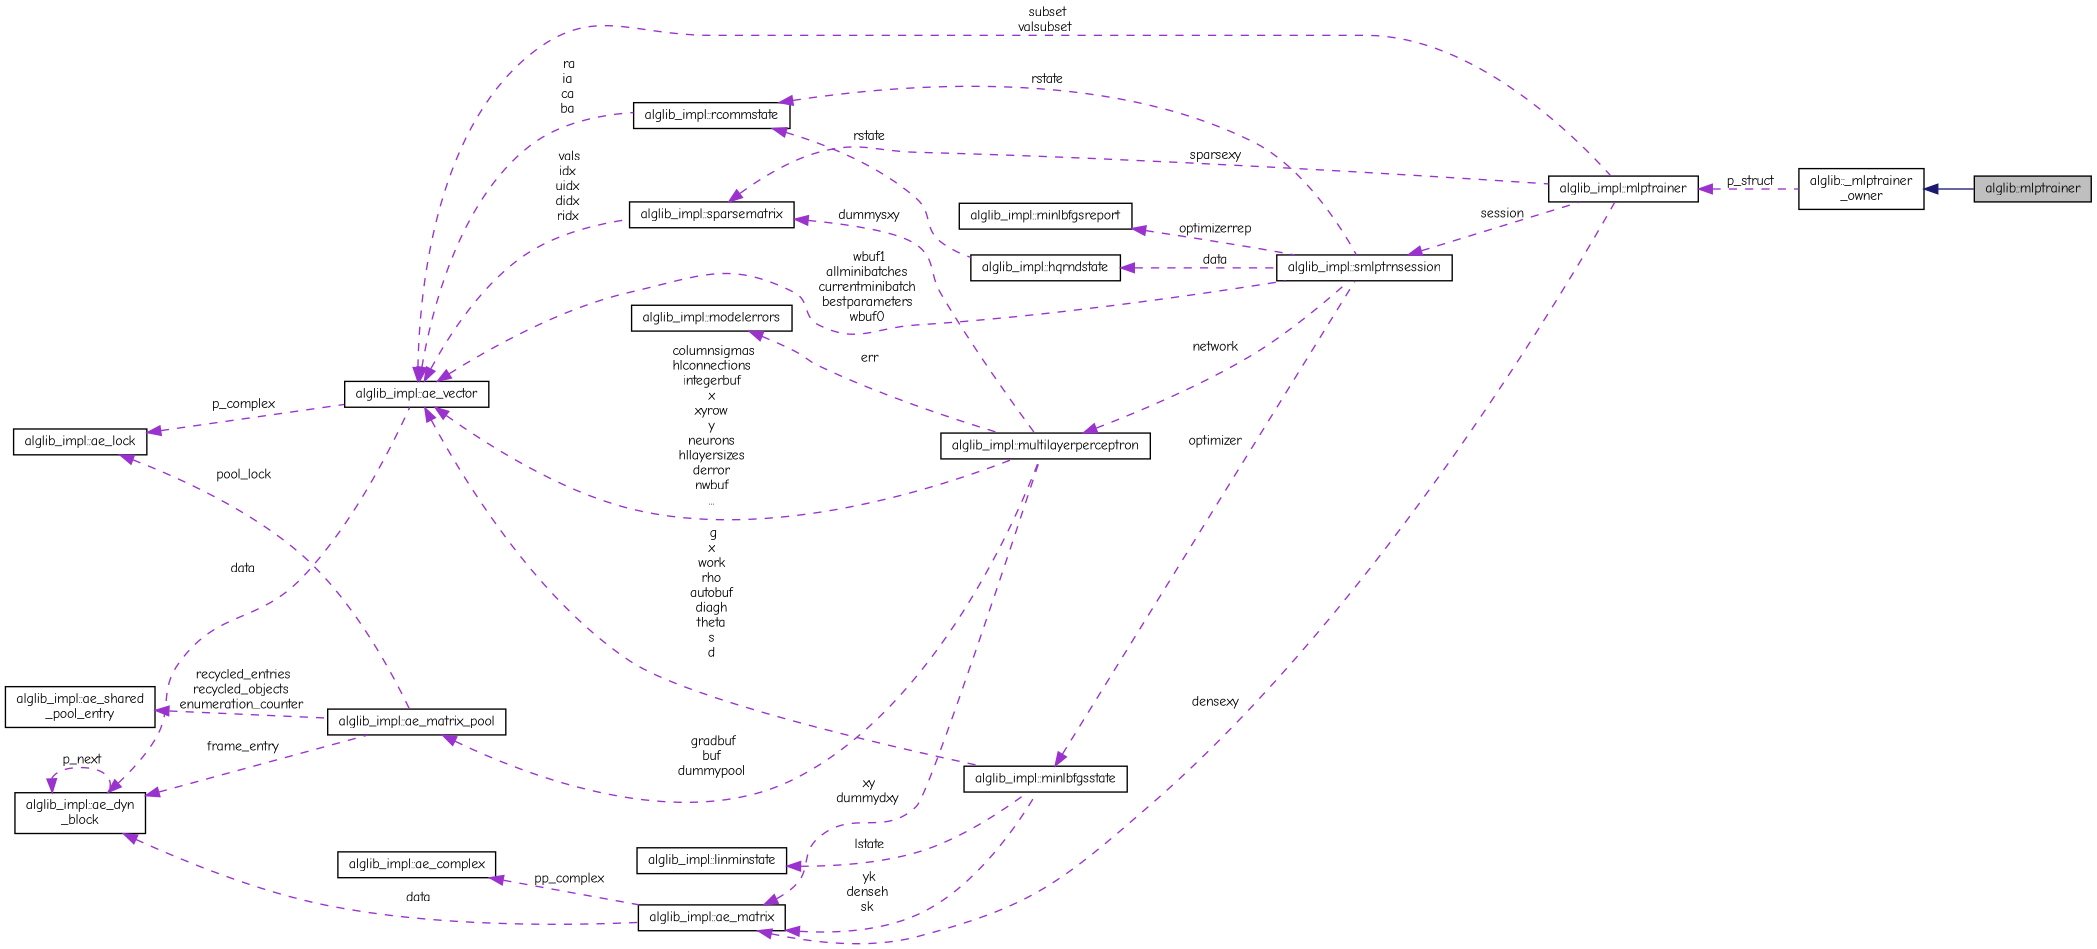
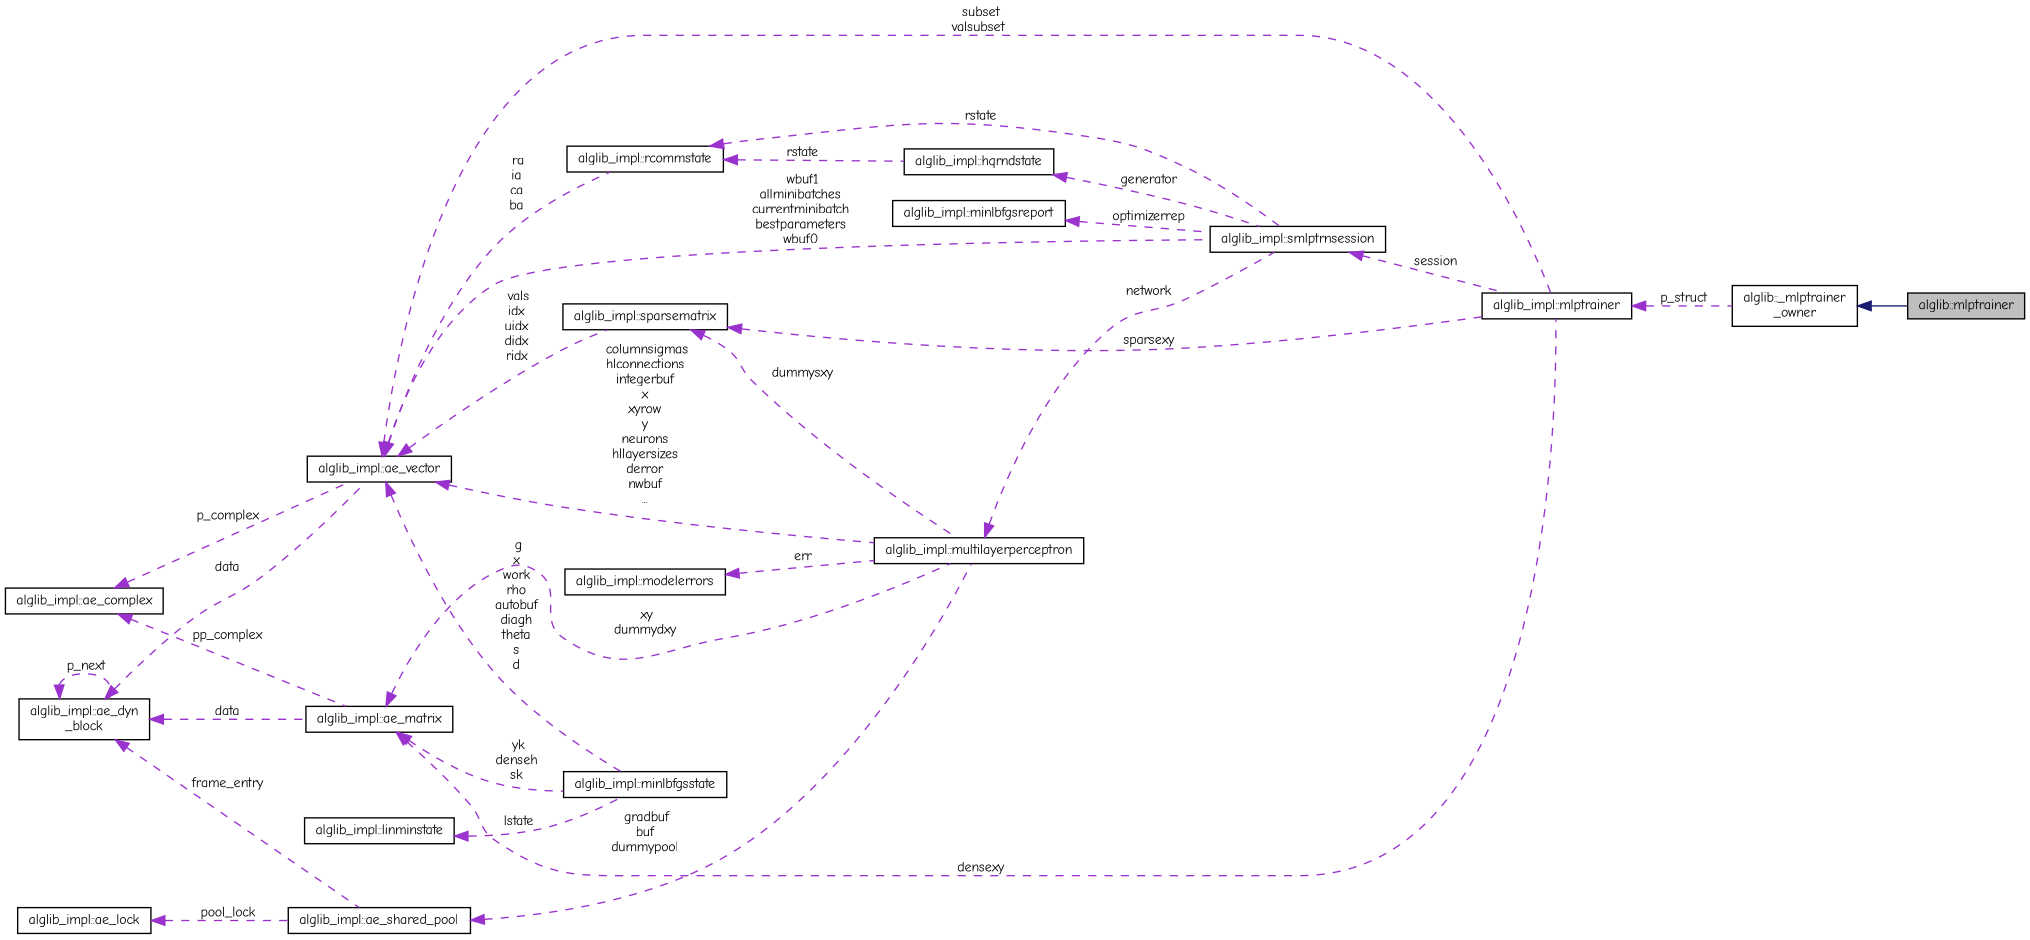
edge "alglib_impl::smlptrnsession" -> "alglib_impl::hqrndstate": label " data" -> " generator"
edge "alglib_impl::ae_vector" -> "alglib_impl::ae_lock": now "alglib_impl::ae_vector" -> "alglib_impl::ae_complex"
edge "alglib_impl::smlptrnsession" -> "alglib_impl::minlbfgsstate": removed, label "optimizer"
node "alglib_impl::ae_shared _pool_entry": removed
node "alglib_impl::ae_matrix_pool": label "alglib_impl::ae_matrix_pool" -> "alglib_impl::ae_shared_pool"
